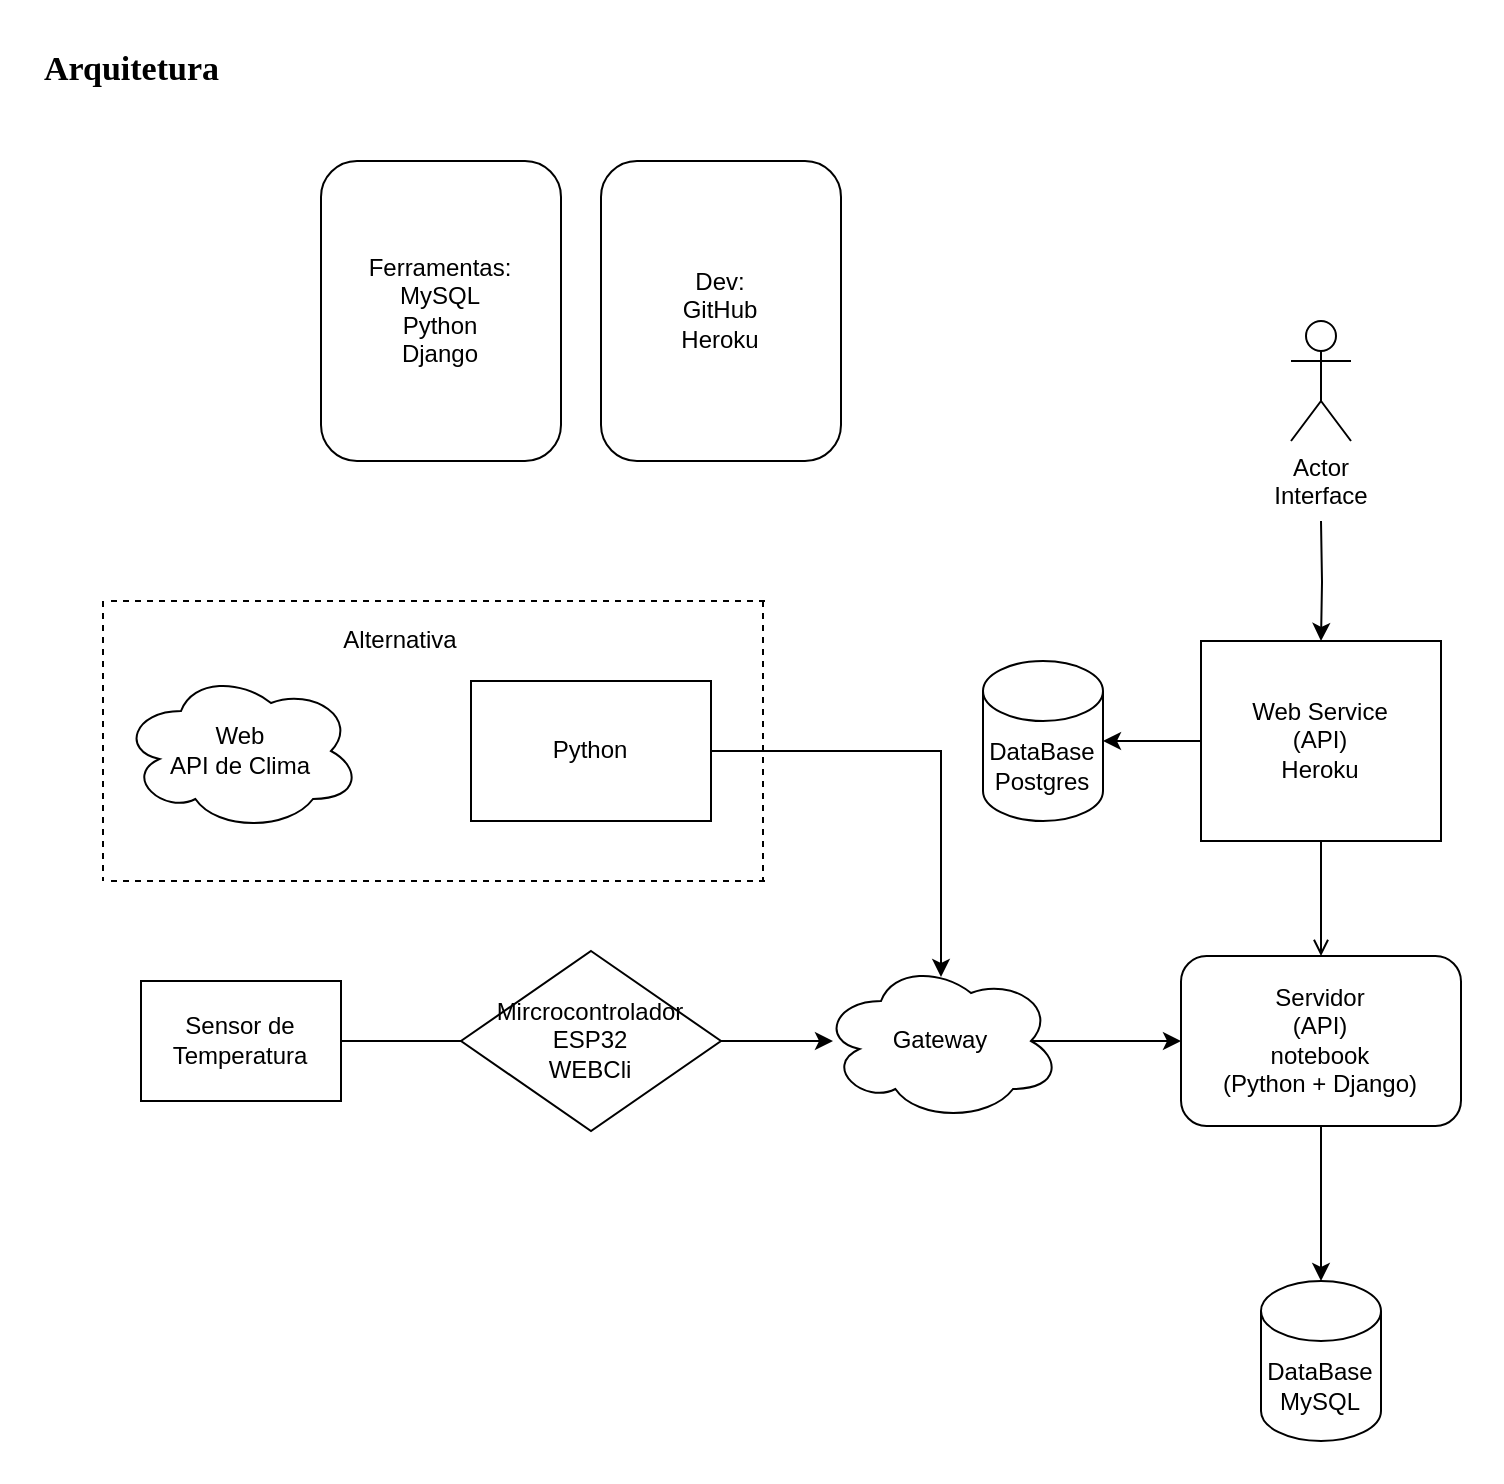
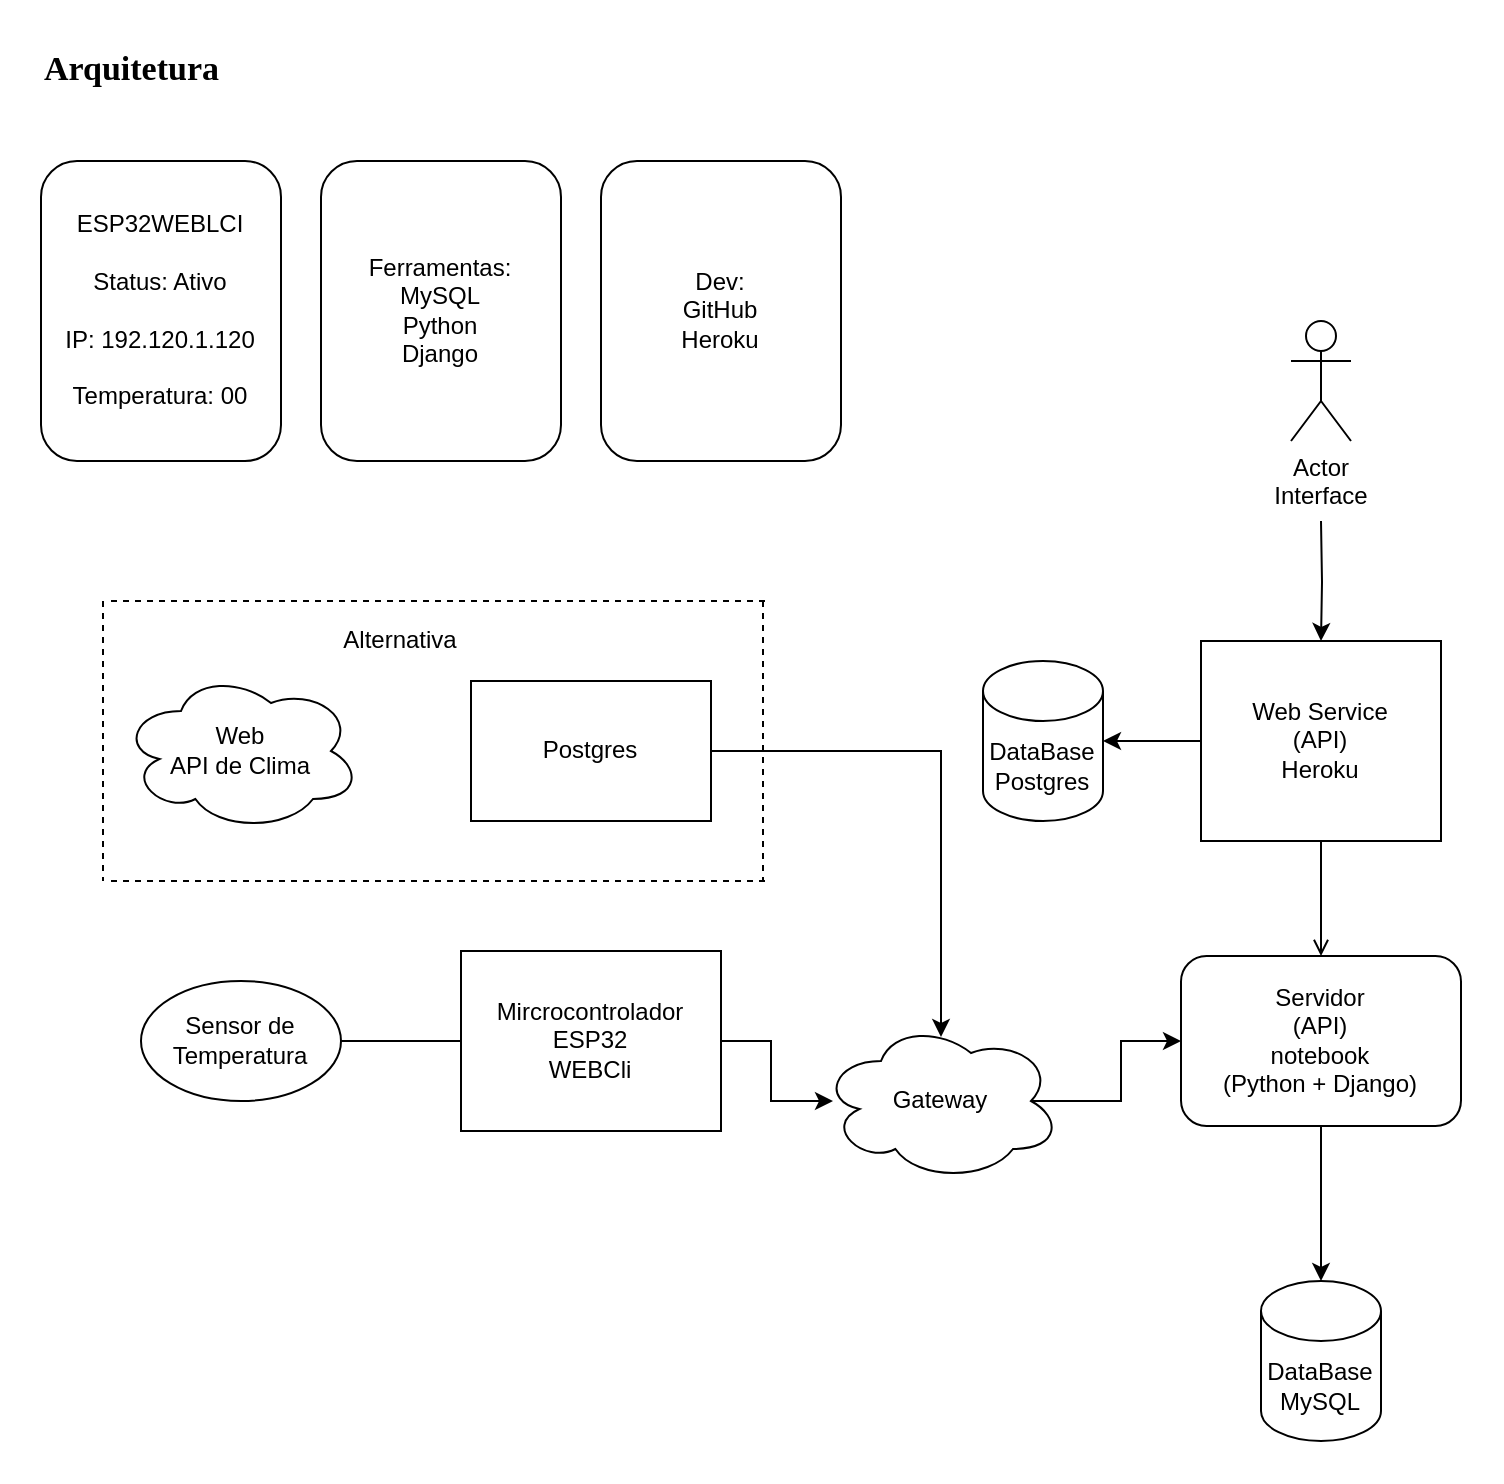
node "ESP32WEBLCI Status: Ativo IP: 192.120.1.120 Temperatura: 00": added
node "Python": label "Python" -> "Postgres"
node "Sensor de Temperatura": shape rectangle -> ellipse
node "Mircrocontrolador ESP32 WEBCli": shape diamond -> rectangle
node "Gateway": moved (941, 1041) -> (941, 1101)
